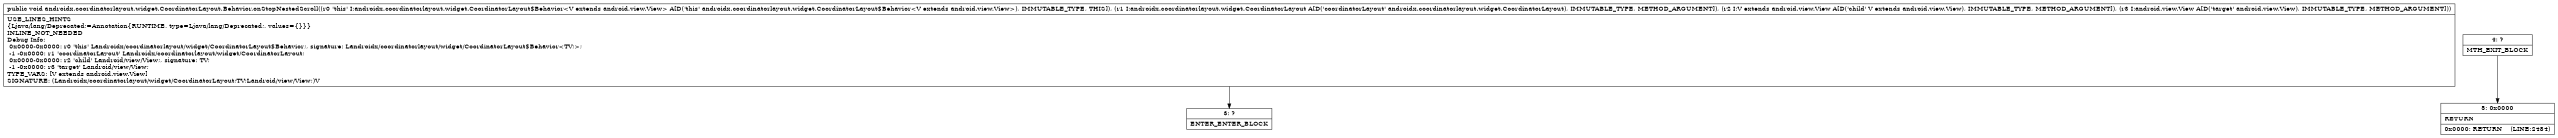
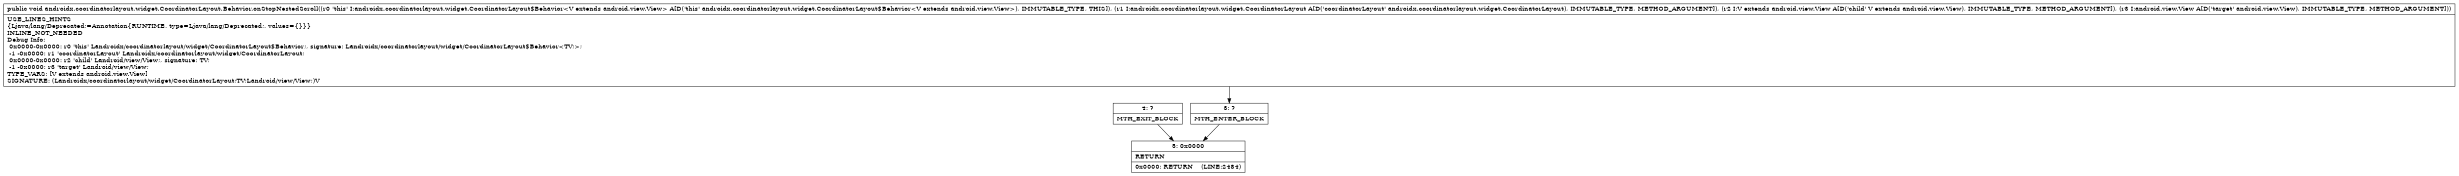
node "3: ?": text "ENTER_ENTER_BLOCK" -> "MTH_ENTER_BLOCK"
edge "3: ?" -> "5: 0x0000": added
